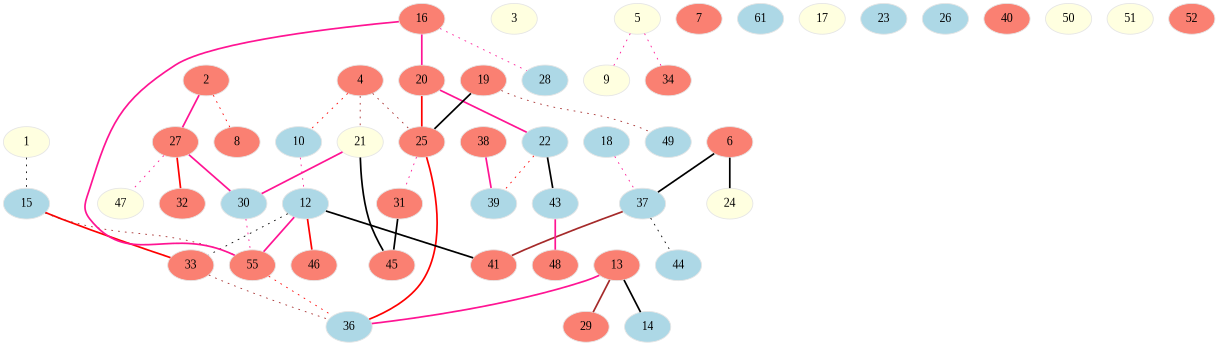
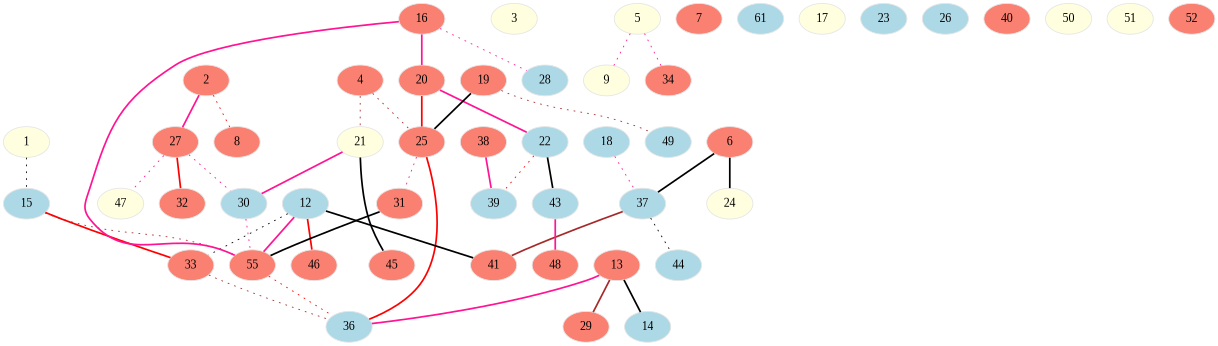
node "10": removed
edge "27" -- "30": style bold -> dotted
edge "31" -- "45": now "31" -- "55"
